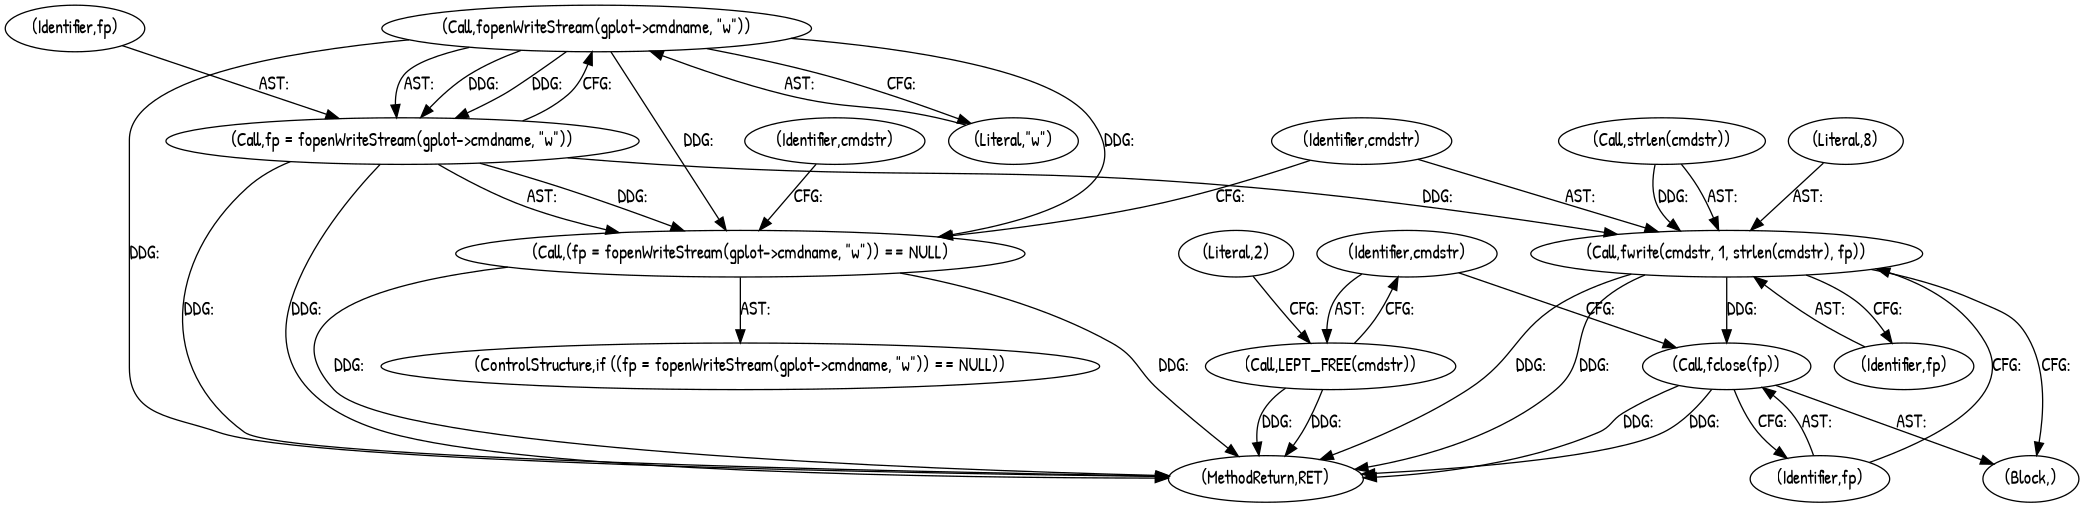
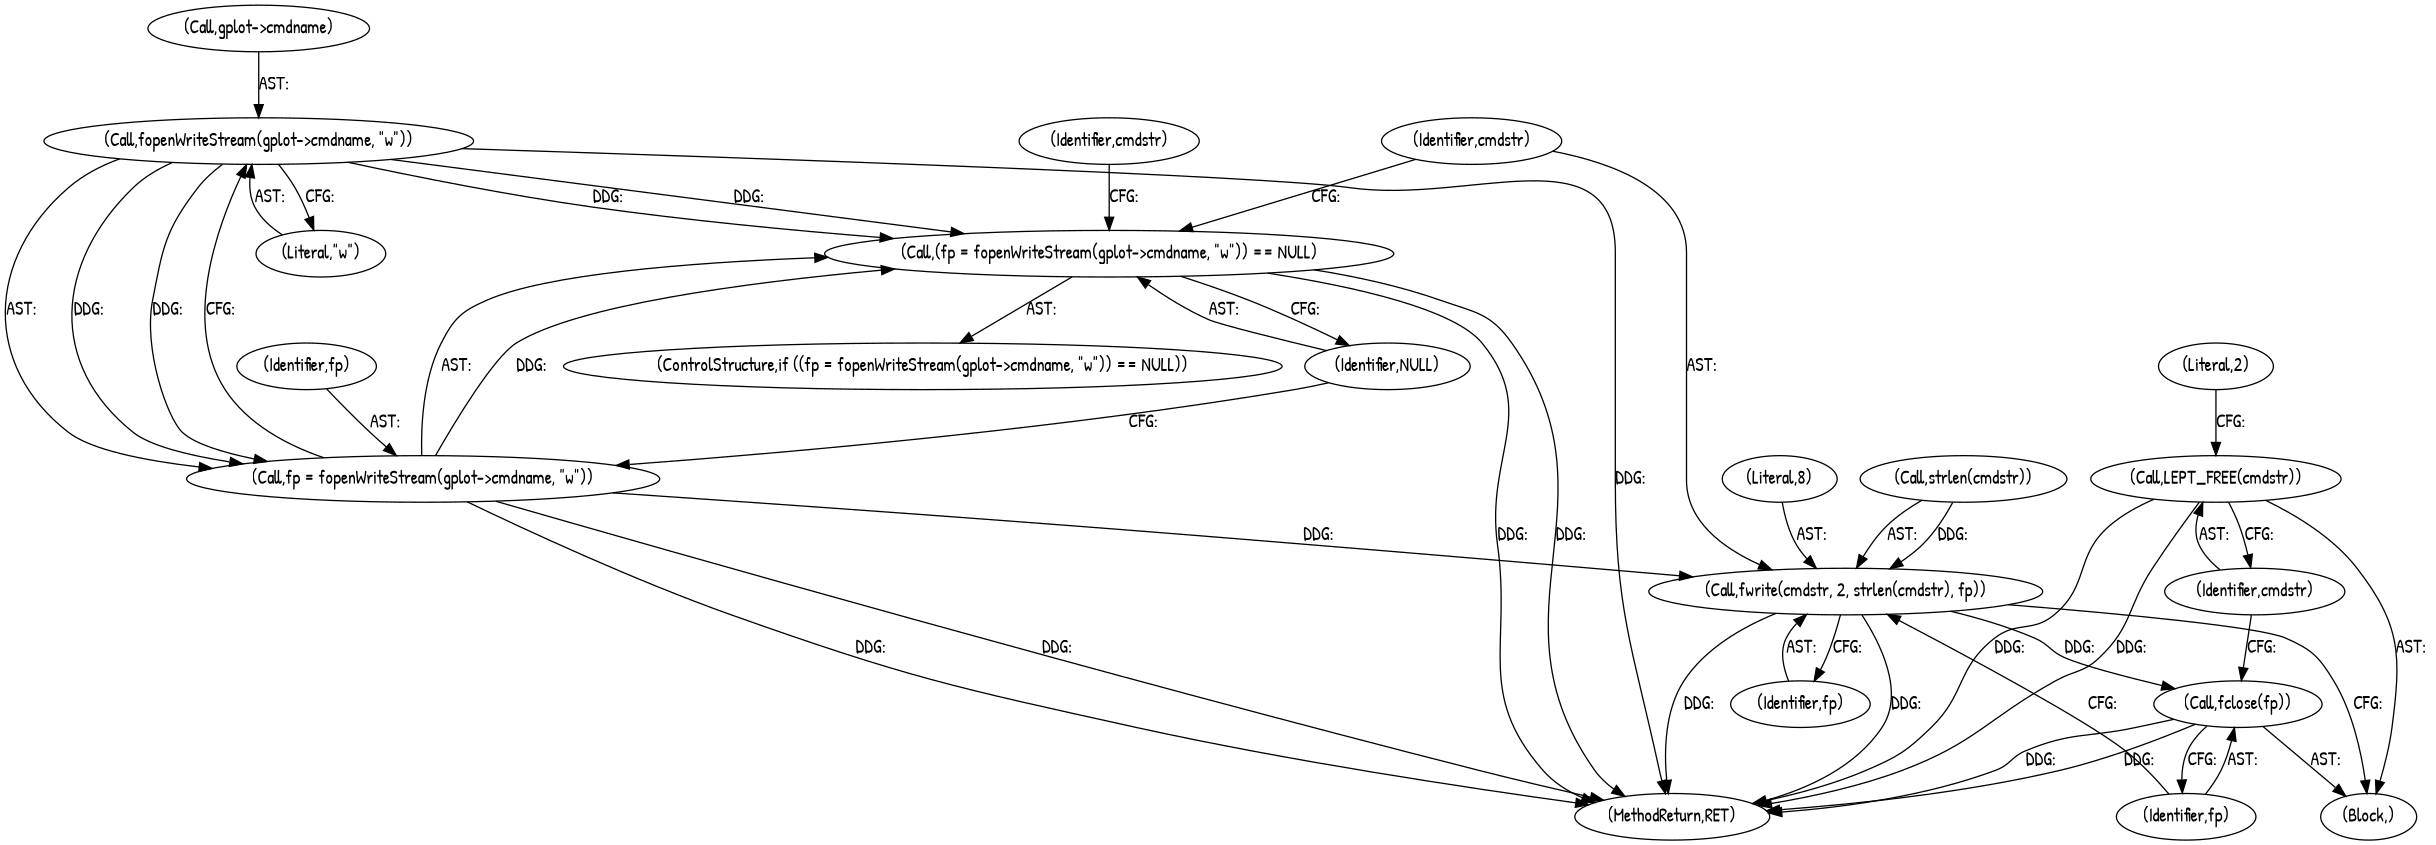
node "(Call,gplot->cmdname)": added
node "(Call,fwrite(cmdstr, 1, strlen(cmdstr), fp))": label "(Call,fwrite(cmdstr, 1, strlen(cmdstr), fp))" -> "(Call,fwrite(cmdstr, 2, strlen(cmdstr), fp))"
node "(Identifier,NULL)": added
edge "(Call,LEPT_FREE(cmdstr))" -> "(Block,)": added, label "AST:"
